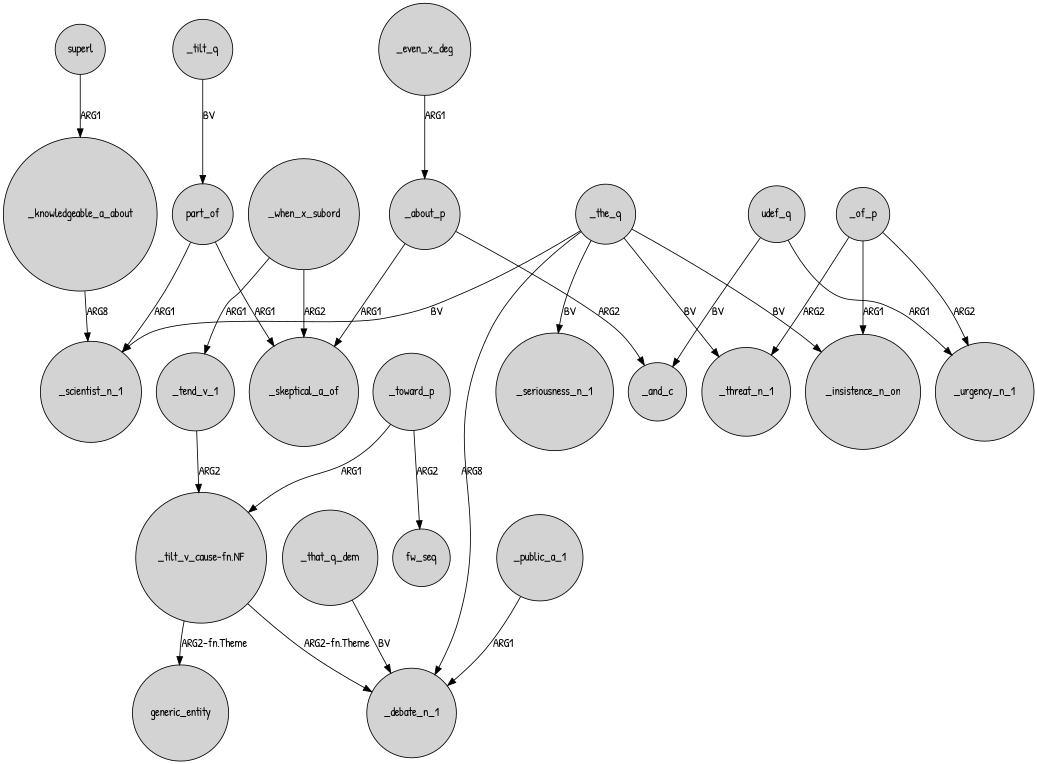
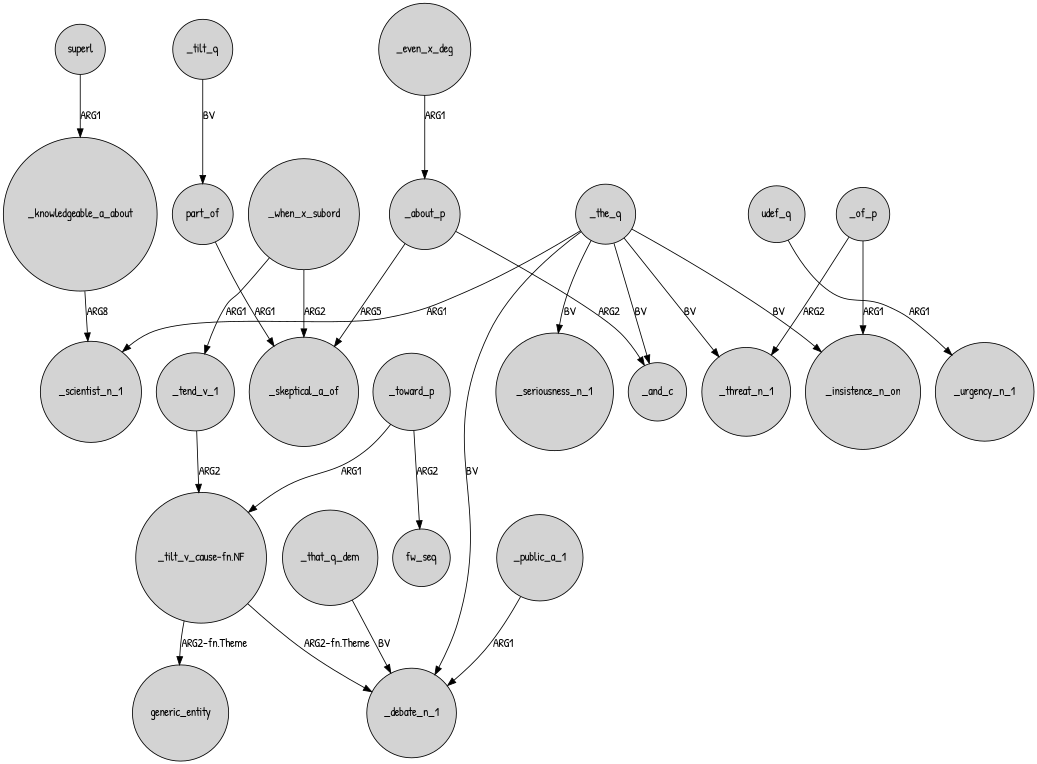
edge "_of_p" -> "_urgency_n_1": removed, label "ARG2"
edge "part_of" -> "_scientist_n_1": removed, label "ARG1"
edge "udef_q" -> "_and_c": now "_the_q" -> "_and_c"
edge "_about_p" -> "_skeptical_a_of": label "ARG1" -> "ARG5"
edge "_the_q" -> "_scientist_n_1": label "BV" -> "ARG1"
edge "_the_q" -> "_debate_n_1": label "ARG8" -> "BV"
